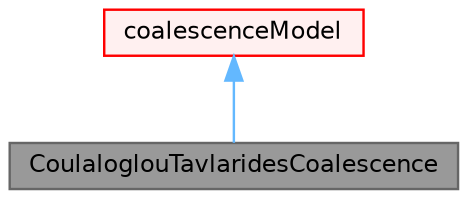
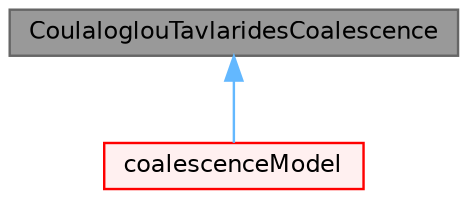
edge "CoulaloglouTavlaridesCoalescence" -> "coalescenceModel": reversed
